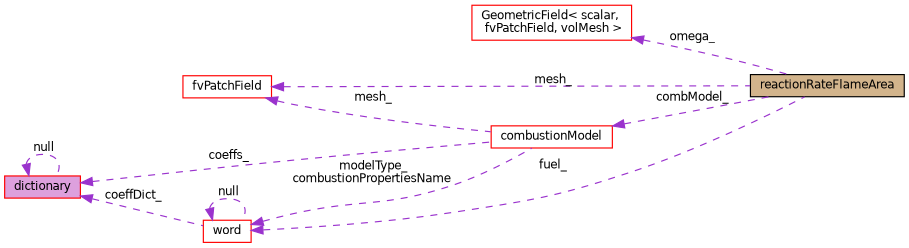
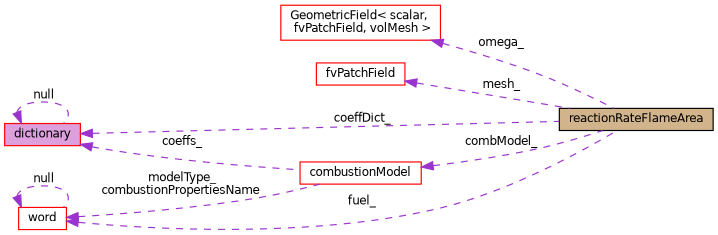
edge "combustionModel" -> "fvPatchField": removed, label "mesh_"
edge "word" -> "dictionary": now "reactionRateFlameArea" -> "dictionary"
